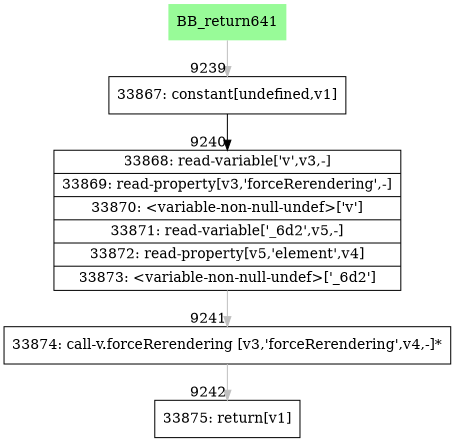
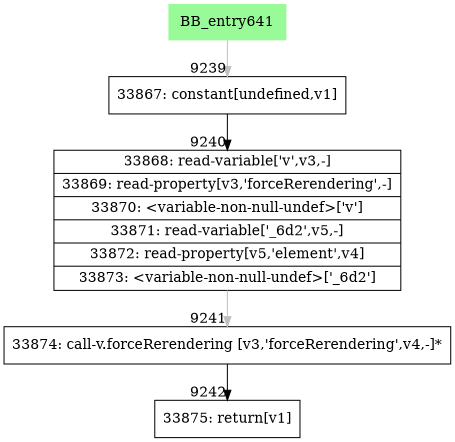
node "BB_return641": label "BB_return641" -> "BB_entry641"
edge "33874: call-v.forceRerendering [v3,'forceRerendering',v4,-]*" -> "33875: return[v1]": color gray -> black
